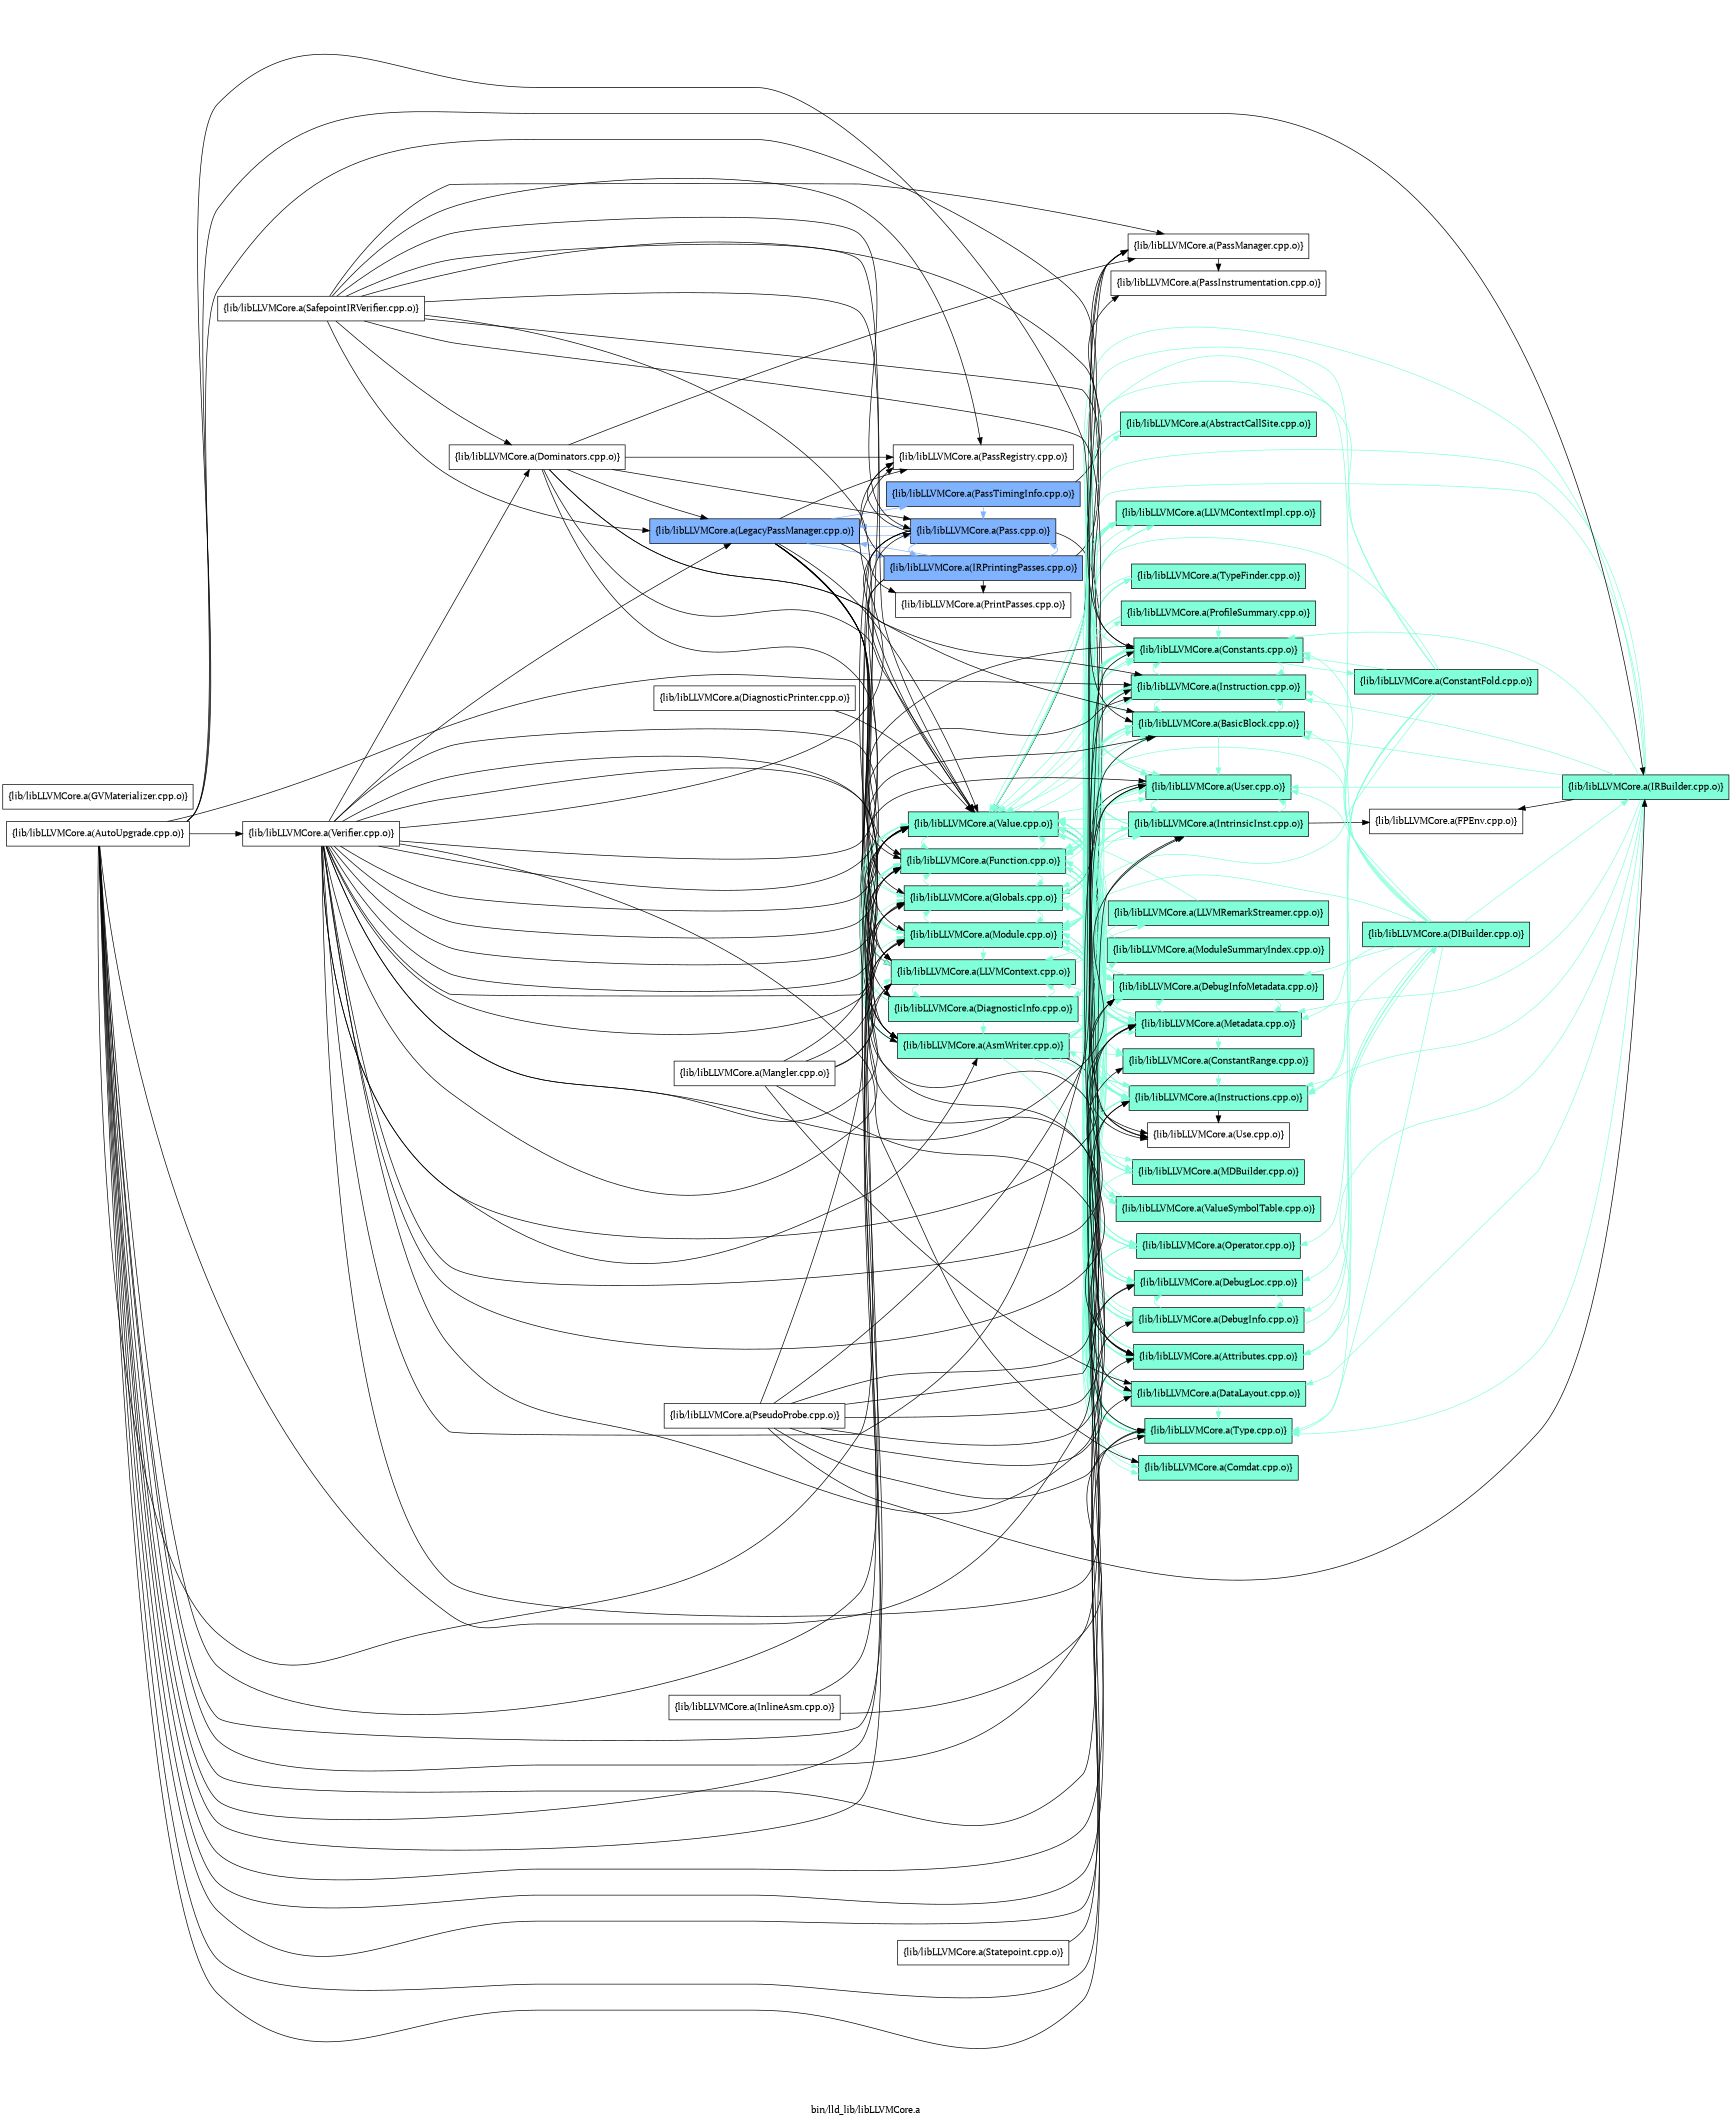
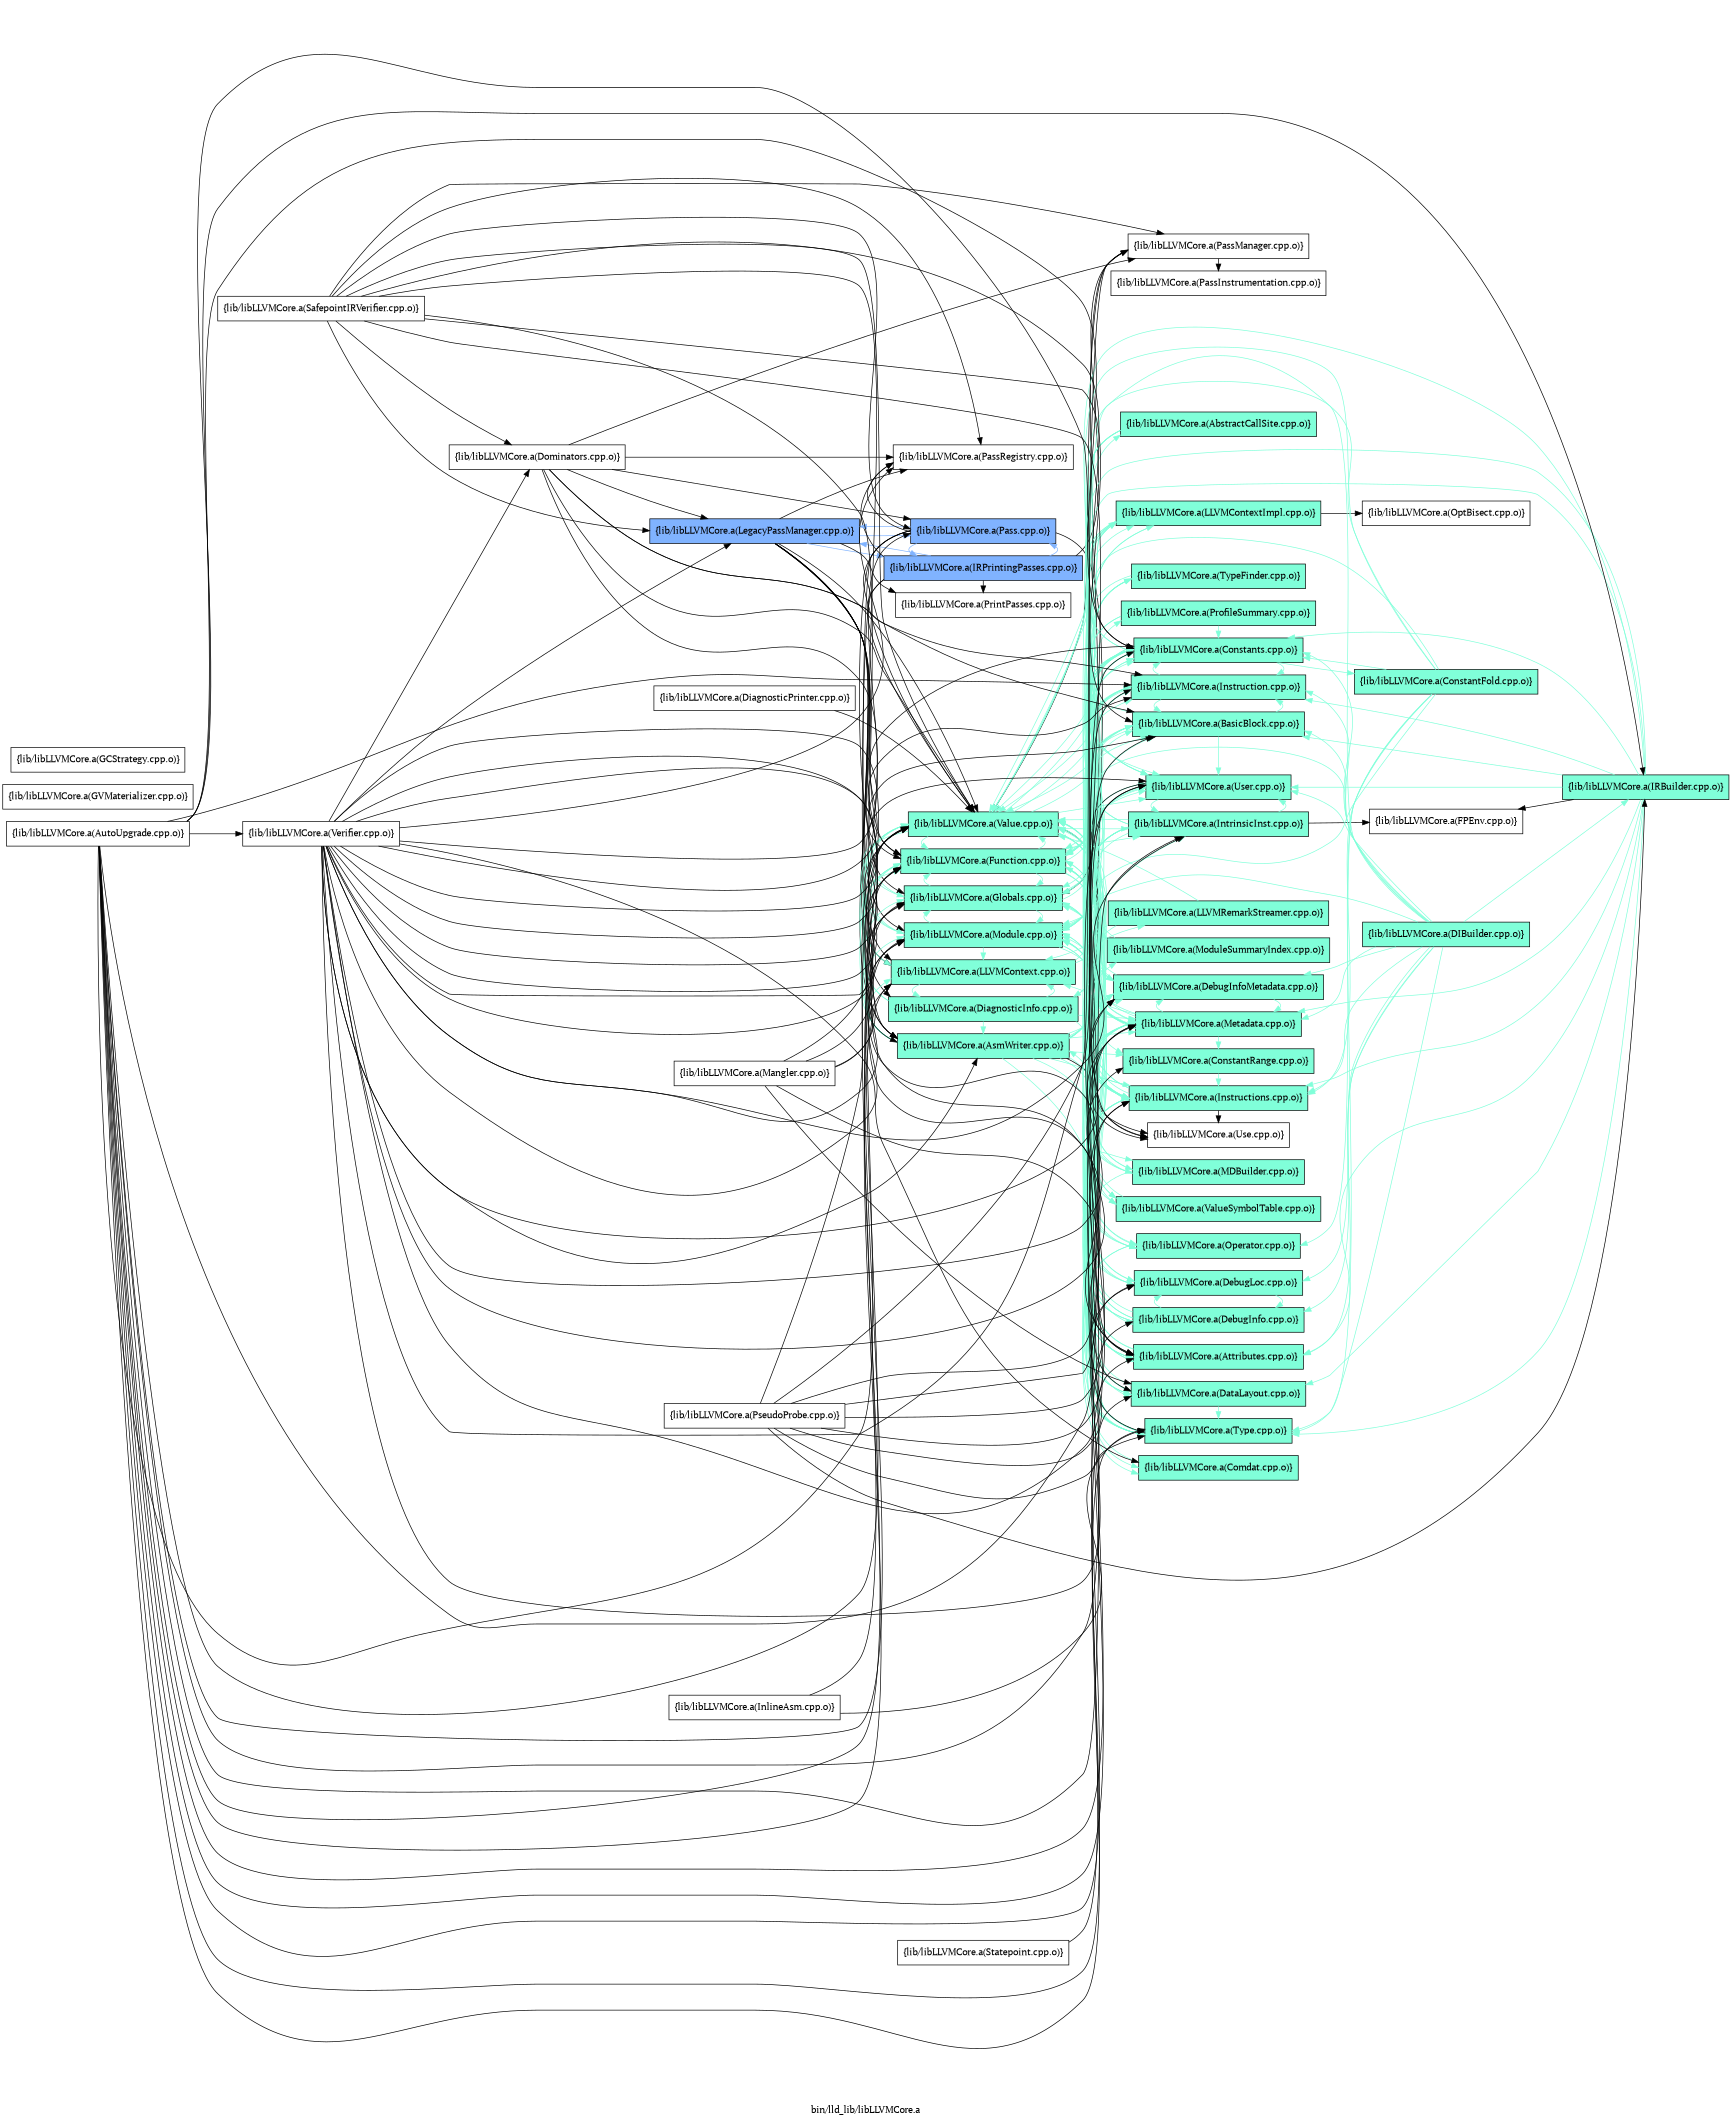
edge "{lib/libLLVMCore.a(SafepointIRVerifier.cpp.o)}" -> "{lib/libLLVMCore.a(LLVMContext.cpp.o)}": now "{lib/libLLVMCore.a(SafepointIRVerifier.cpp.o)}" -> "{lib/libLLVMCore.a(Function.cpp.o)}"
node "{lib/libLLVMCore.a(PassTimingInfo.cpp.o)}": removed
node "{lib/libLLVMCore.a(OptBisect.cpp.o)}": added
edge "{lib/libLLVMCore.a(IntrinsicInst.cpp.o)}" -> "{lib/libLLVMCore.a(Instruction.cpp.o)}": now "{lib/libLLVMCore.a(IntrinsicInst.cpp.o)}" -> "{lib/libLLVMCore.a(ModuleSummaryIndex.cpp.o)}"
node "{lib/libLLVMCore.a(GCStrategy.cpp.o)}": added
edge "{lib/libLLVMCore.a(DebugInfoMetadata.cpp.o)}" -> "{lib/libLLVMCore.a(Module.cpp.o)}": now "{lib/libLLVMCore.a(Metadata.cpp.o)}" -> "{lib/libLLVMCore.a(Module.cpp.o)}"
edge "{lib/libLLVMCore.a(DebugInfo.cpp.o)}" -> "{lib/libLLVMCore.a(DIBuilder.cpp.o)}": removed
edge "{lib/libLLVMCore.a(MDBuilder.cpp.o)}" -> "{lib/libLLVMCore.a(Type.cpp.o)}": now "{lib/libLLVMCore.a(MDBuilder.cpp.o)}" -> "{lib/libLLVMCore.a(Attributes.cpp.o)}"
